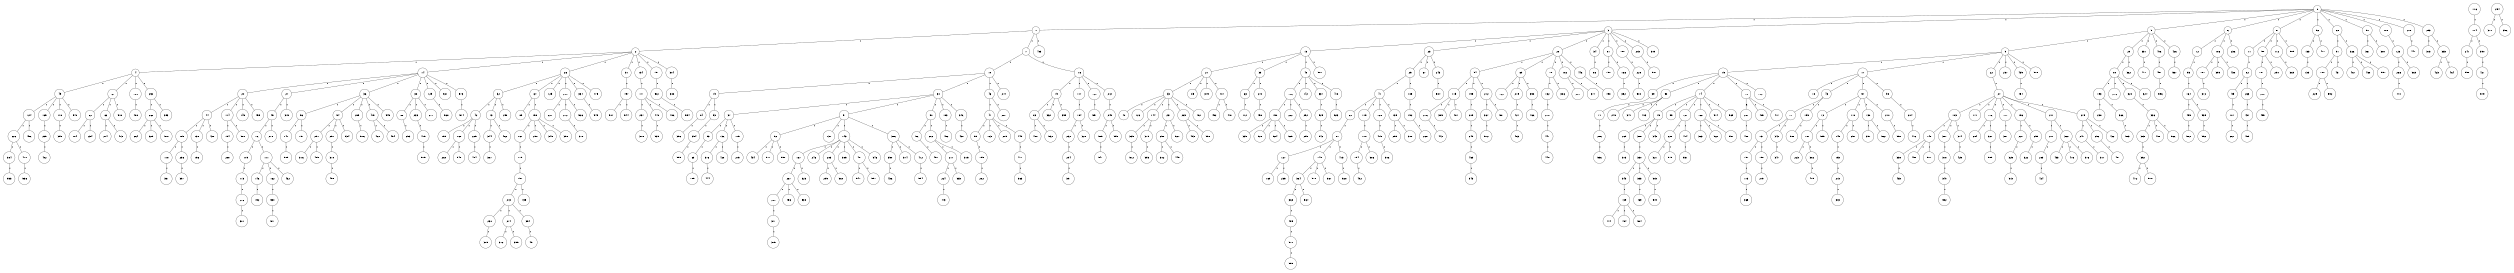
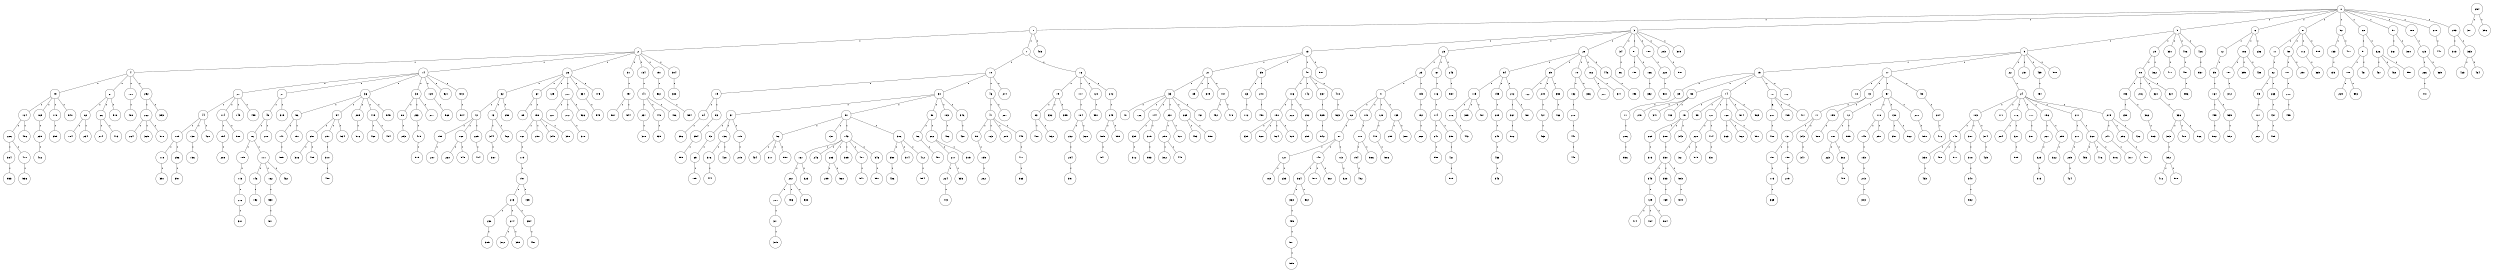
edge "67" -- "116": added, label "1"
node "207": added
node "413": label "413" -> "713"
edge "401" -- "557": now "546" -- "557"
